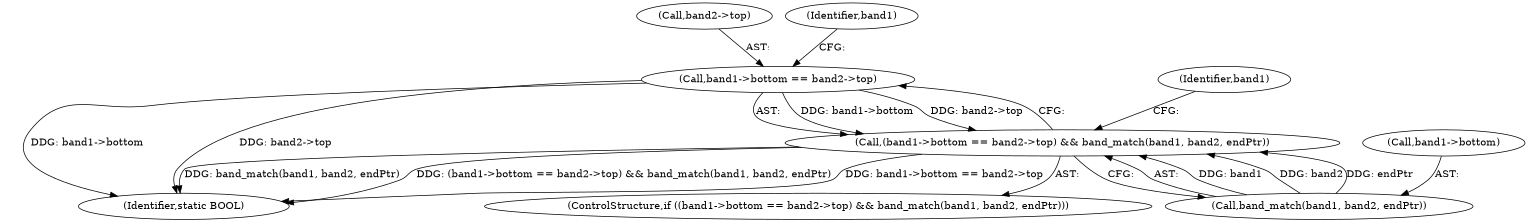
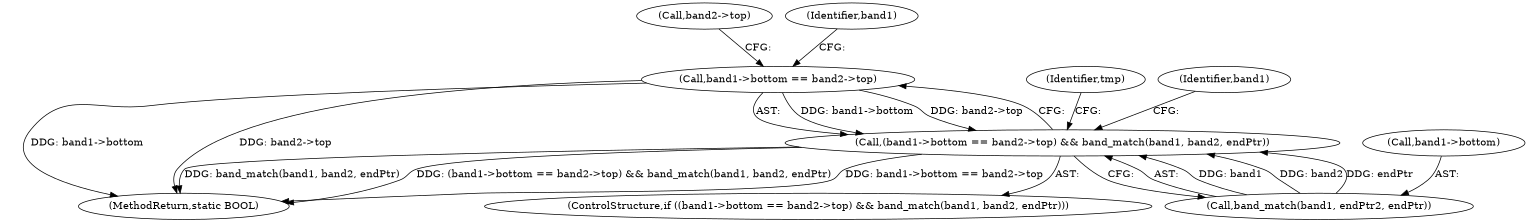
edge "(Call,band2->top)" -> "(Call,band1->bottom == band2->top)": label "AST: " -> "CFG: "
node "(Identifier,tmp)": added
node "(Identifier,static BOOL)": label "(Identifier,static BOOL)" -> "(MethodReturn,static BOOL)"
node "(Call,band_match(band1, band2, endPtr))": label "(Call,band_match(band1, band2, endPtr))" -> "(Call,band_match(band1, endPtr2, endPtr))"
